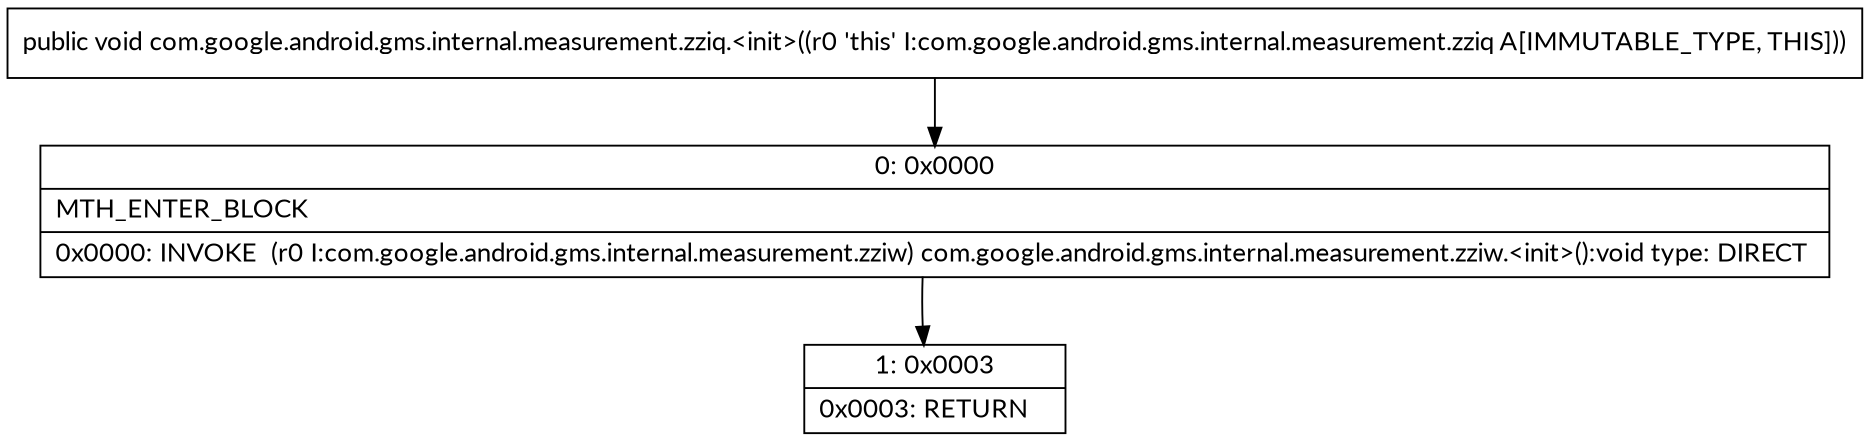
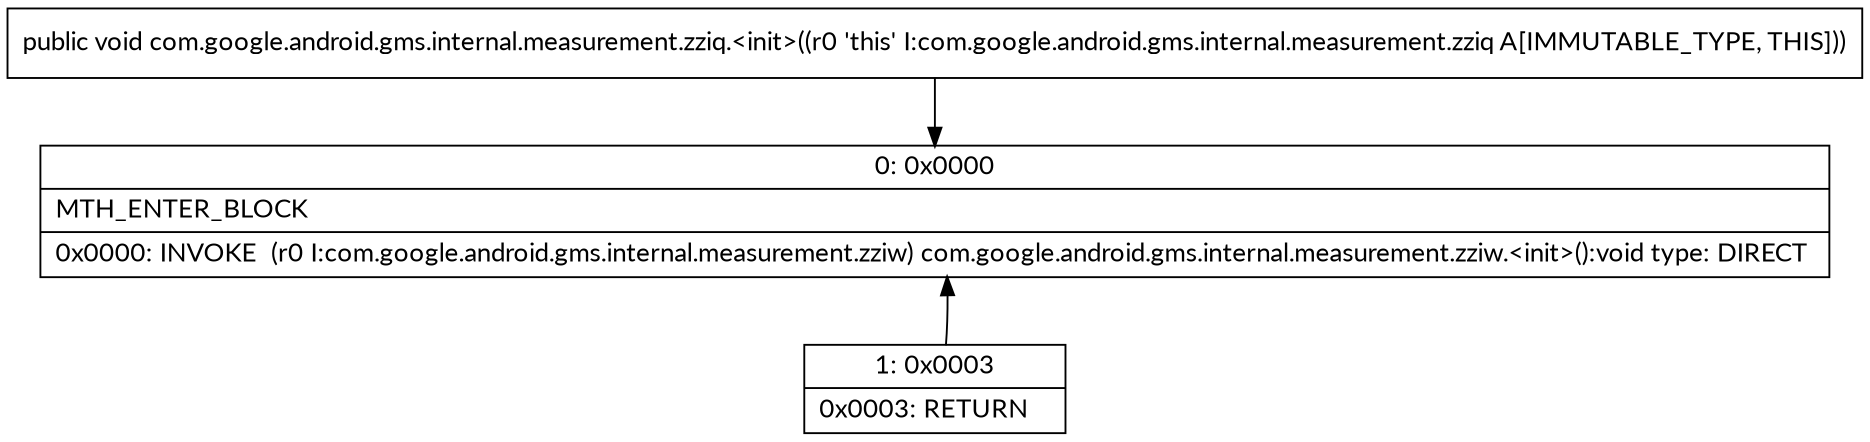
edge "0: 0x0000" -> "1: 0x0003": reversed
